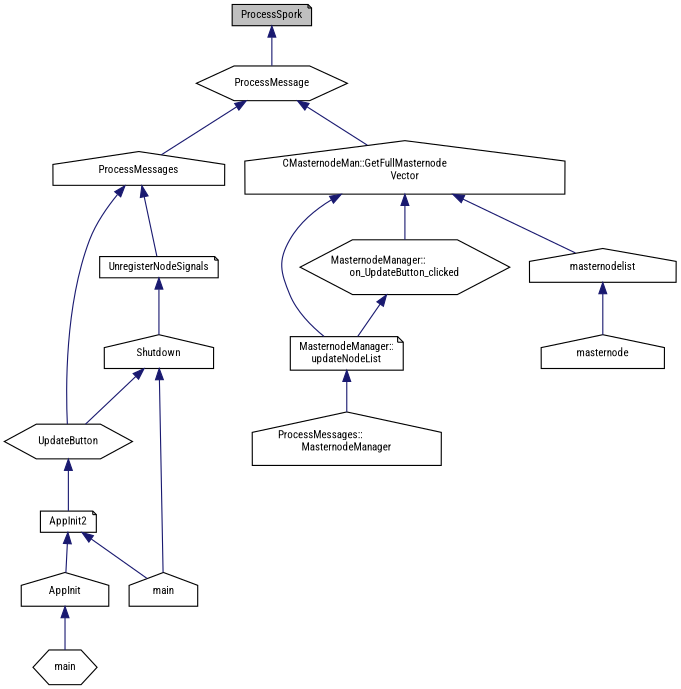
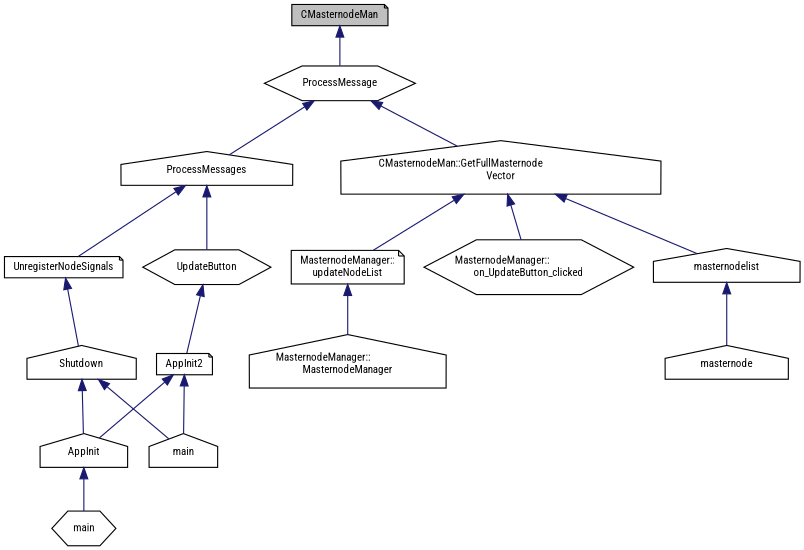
node "ProcessSpork": label "ProcessSpork" -> "CMasternodeMan"
edge "MasternodeManager:: updateNodeList" -> "MasternodeManager:: on_UpdateButton_clicked": removed
edge "UpdateButton" -> "Shutdown": now "AppInit" -> "Shutdown"
node "ProcessMessages:: MasternodeManager": label "ProcessMessages:: MasternodeManager" -> "MasternodeManager:: MasternodeManager"
